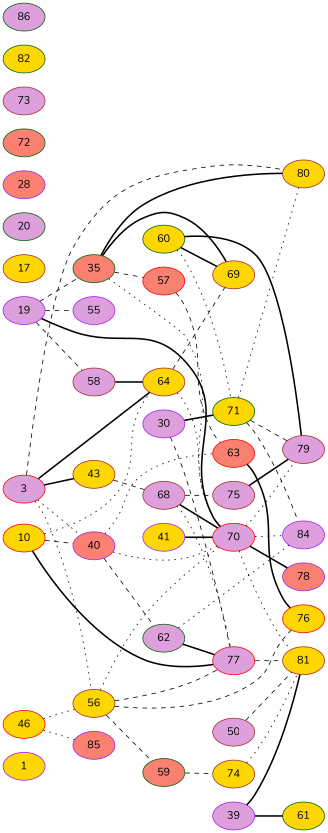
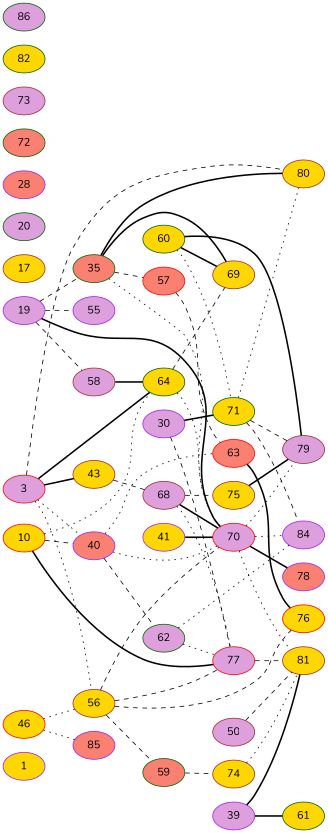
node "64": color brown -> darkgreen
node "75": fillcolor plum -> gold
edge "70" -- "56": style dotted -> dashed
edge "62" -- "77": style bold -> dotted
